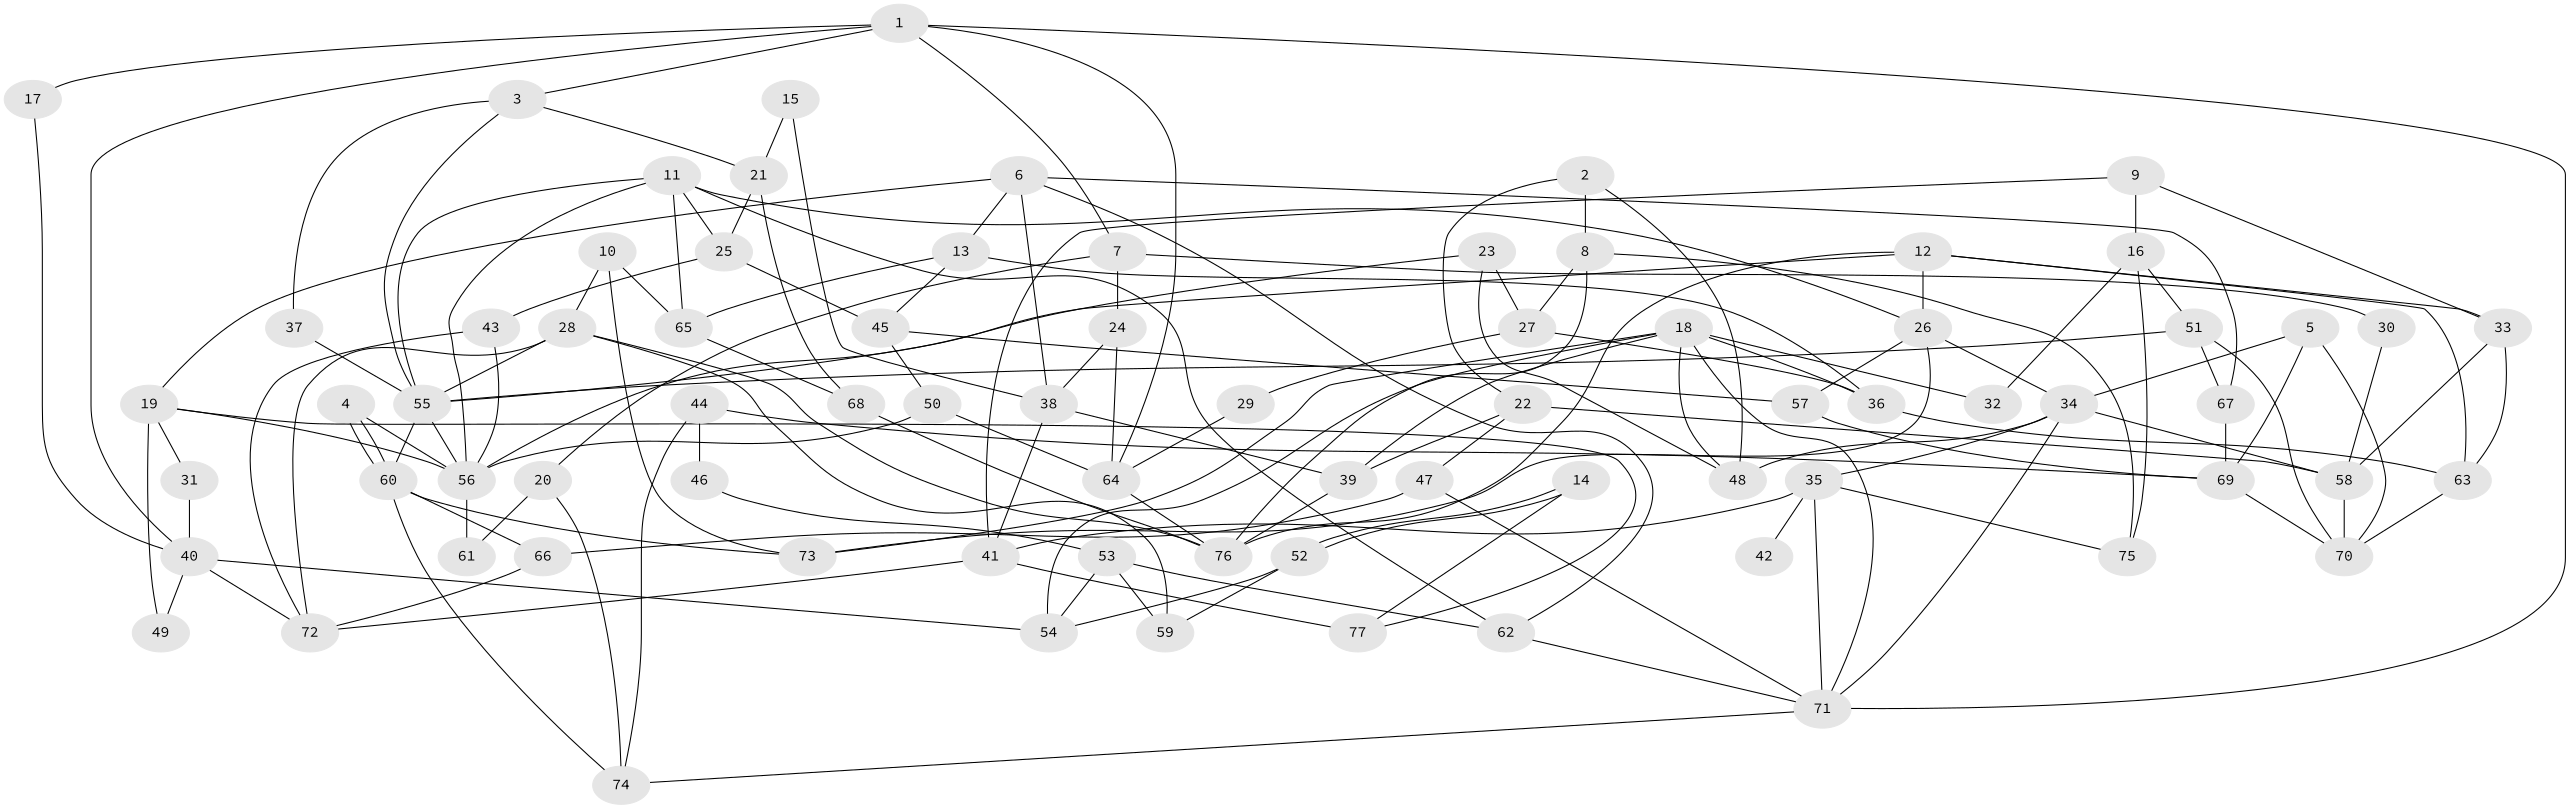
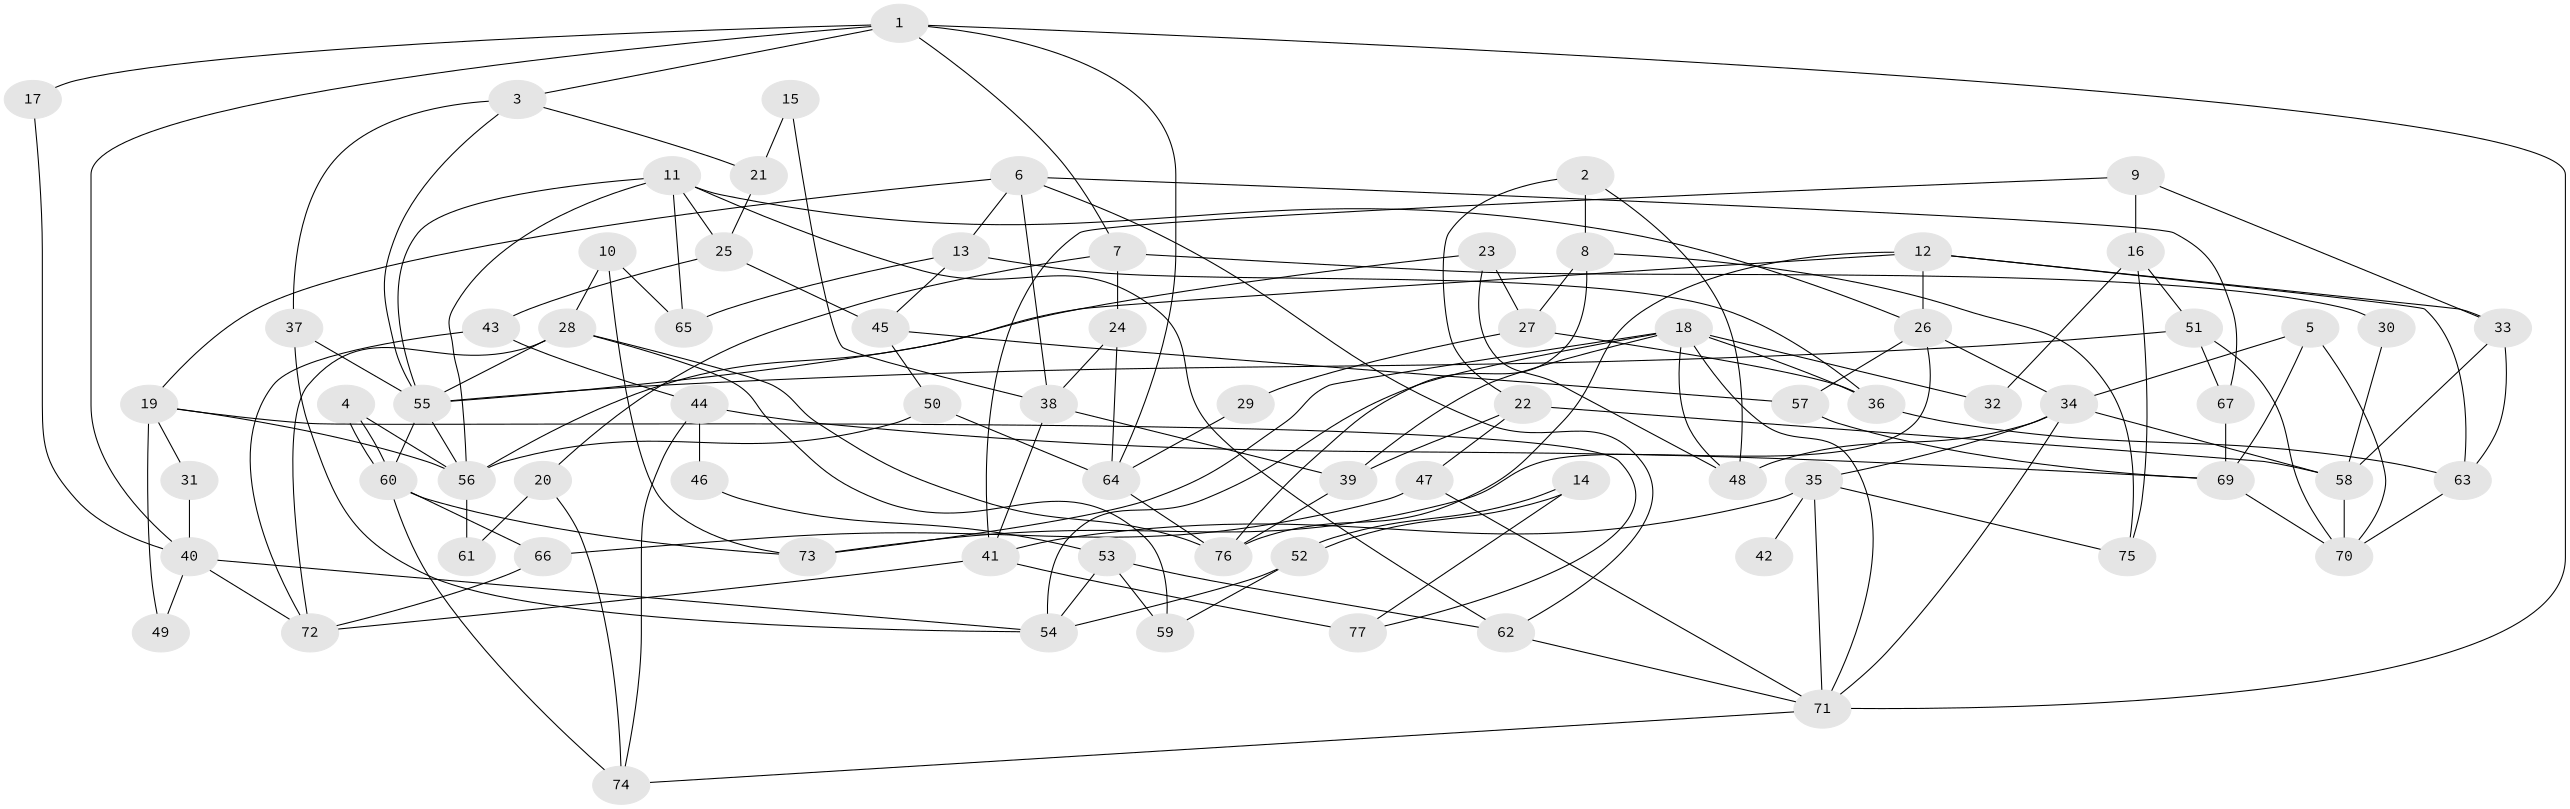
node "68": removed
edge "43" -- "56": now "43" -- "44"
edge "37" -- "54": added
